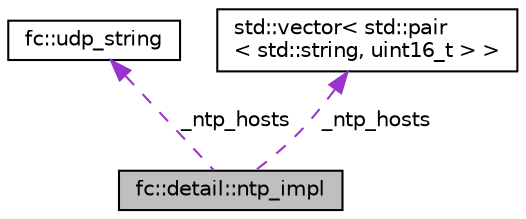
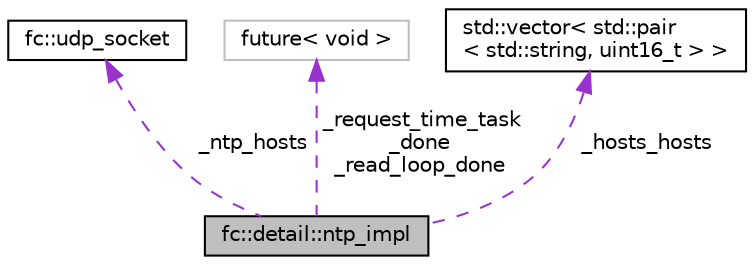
node "fc::udp_string": label "fc::udp_string" -> "fc::udp_socket"
node "future< void >": added
edge "fc::detail::ntp_impl" -> "std::vector< std::pair < std::string, uint16_t > >": label " _ntp_hosts" -> " _hosts_hosts"
